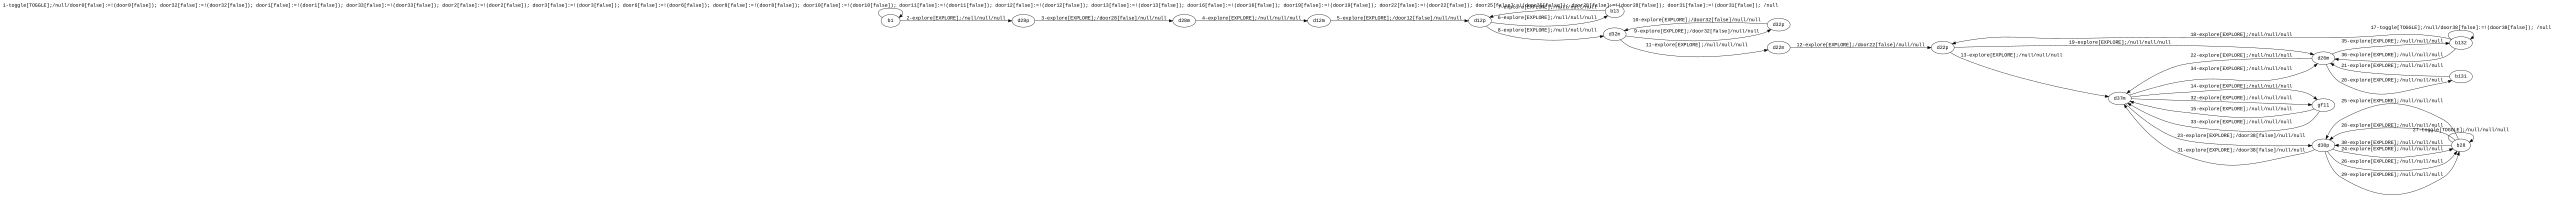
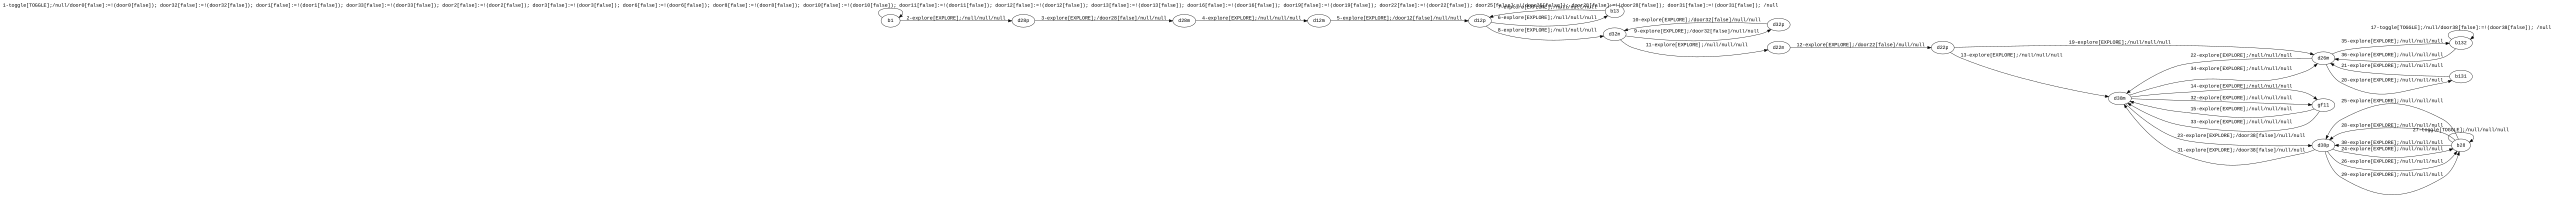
edge "b132" -> "d22p": removed, label "18-explore[EXPLORE];/null/null/null"
node "d37m": label "d37m" -> "d38m"
